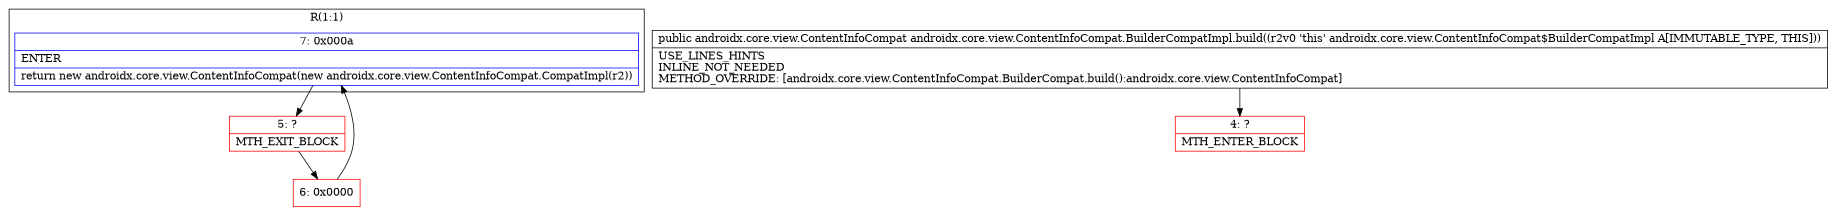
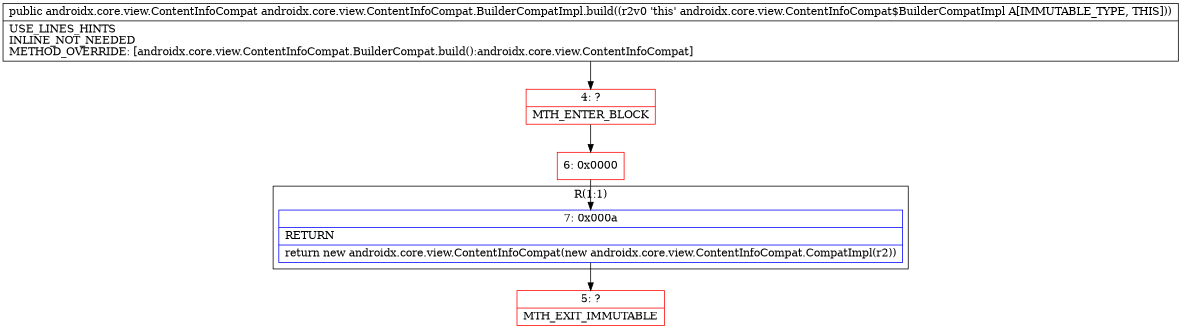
node "7: 0x000a": text "ENTER" -> "RETURN"
node "5: ?": text "MTH_EXIT_BLOCK" -> "MTH_EXIT_IMMUTABLE"
edge "5: ?" -> "6: 0x0000": now "4: ?" -> "6: 0x0000"
